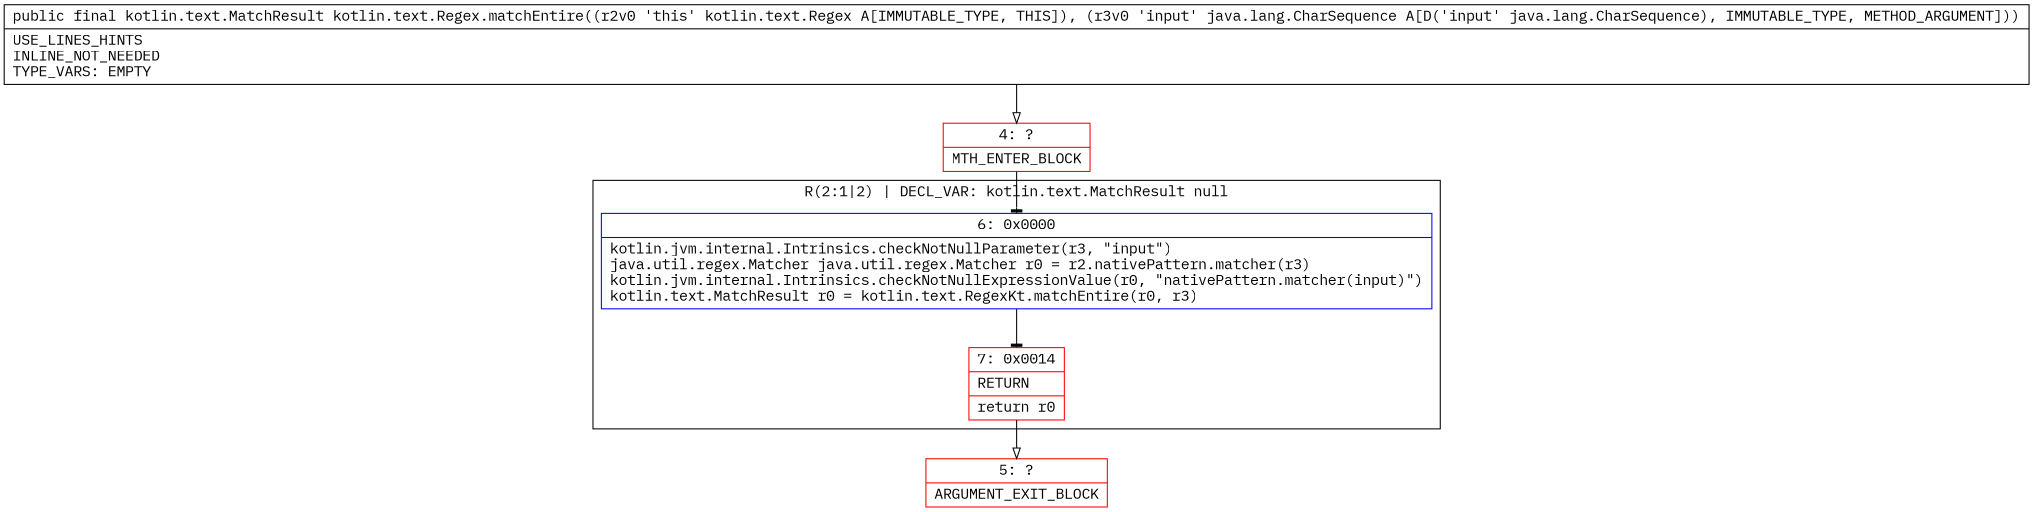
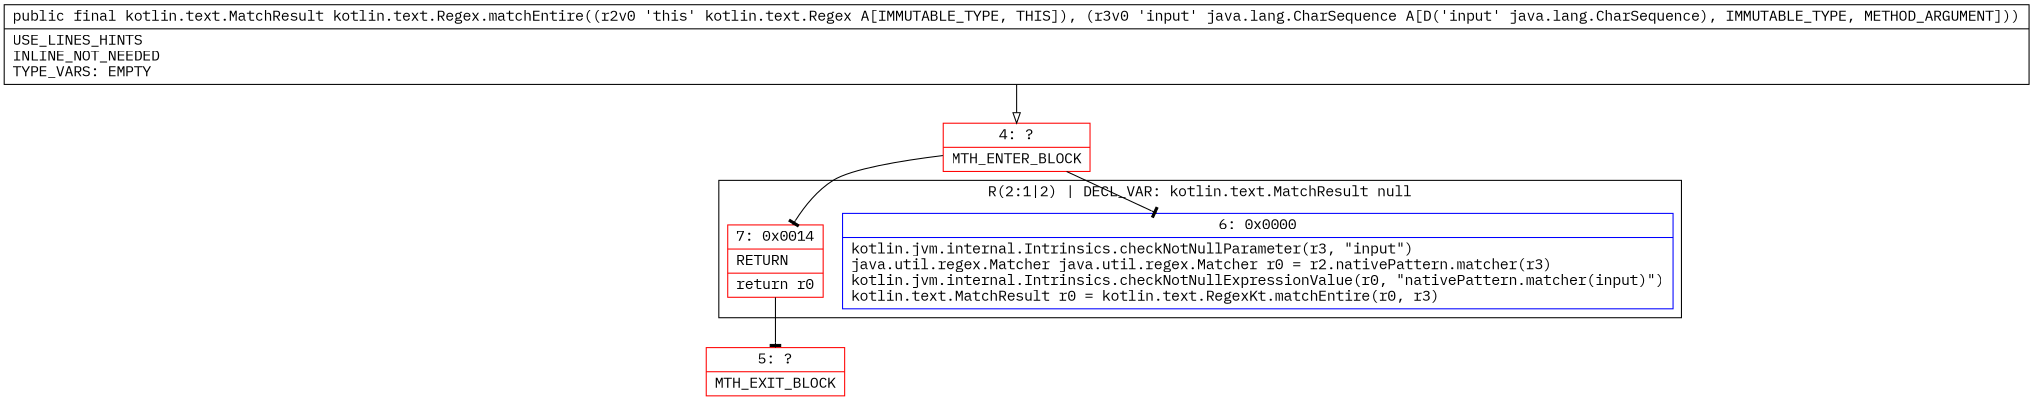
edge "6: 0x0000" -> "7: 0x0014": now "4: ?" -> "7: 0x0014"
edge "7: 0x0014" -> "5: ?": arrowhead onormal -> tee
node "5: ?": text "ARGUMENT_EXIT_BLOCK" -> "MTH_EXIT_BLOCK"
